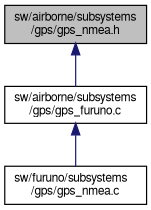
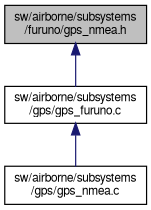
node "sw/airborne/subsystems /gps/gps_nmea.h": label "sw/airborne/subsystems /gps/gps_nmea.h" -> "sw/airborne/subsystems /furuno/gps_nmea.h"
node "sw/furuno/subsystems /gps/gps_nmea.c": label "sw/furuno/subsystems /gps/gps_nmea.c" -> "sw/airborne/subsystems /gps/gps_nmea.c"
